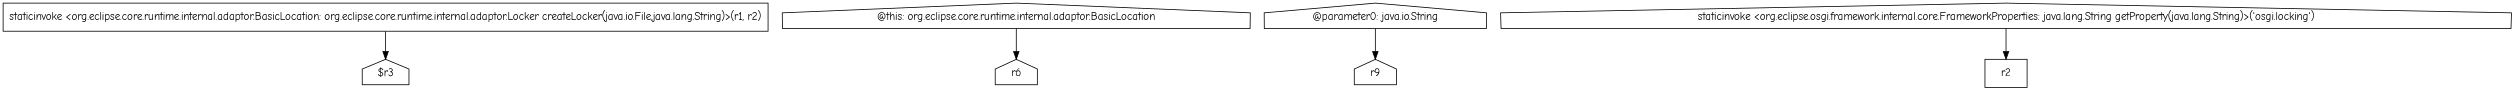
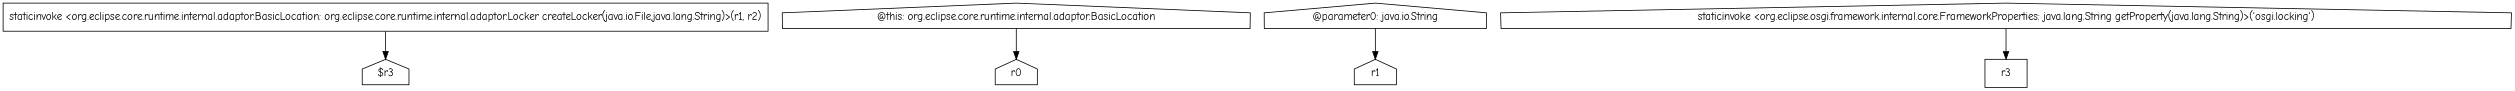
node "r6": label "r6" -> "r0"
node "r9": label "r9" -> "r1"
node "r2": label "r2" -> "r3"
